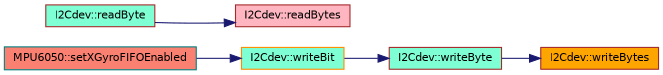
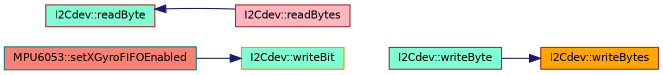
edge "I2Cdev::readByte" -> "I2Cdev::readBytes": reversed
node "MPU6050::setXGyroFIFOEnabled": label "MPU6050::setXGyroFIFOEnabled" -> "MPU6053::setXGyroFIFOEnabled"
edge "I2Cdev::writeBit" -> "I2Cdev::writeByte": removed
